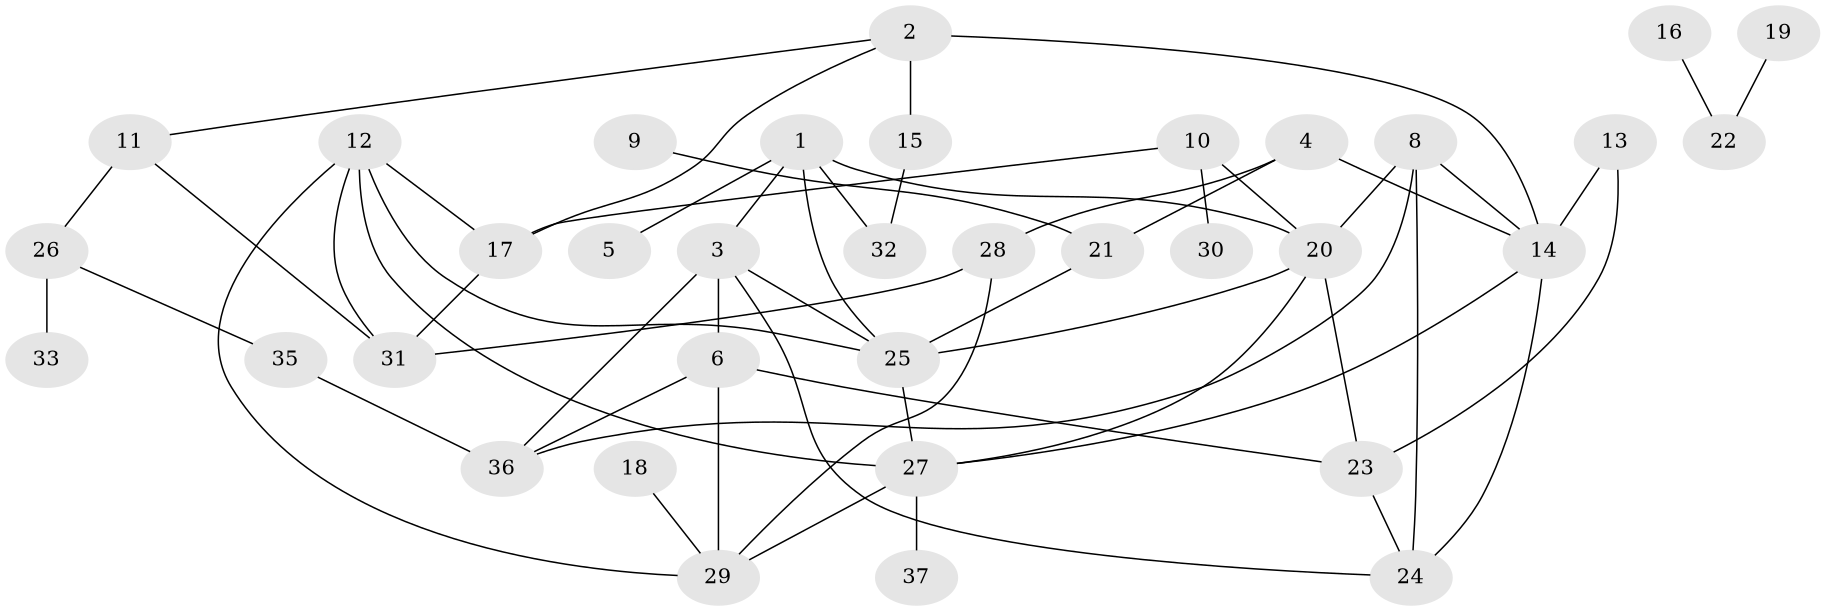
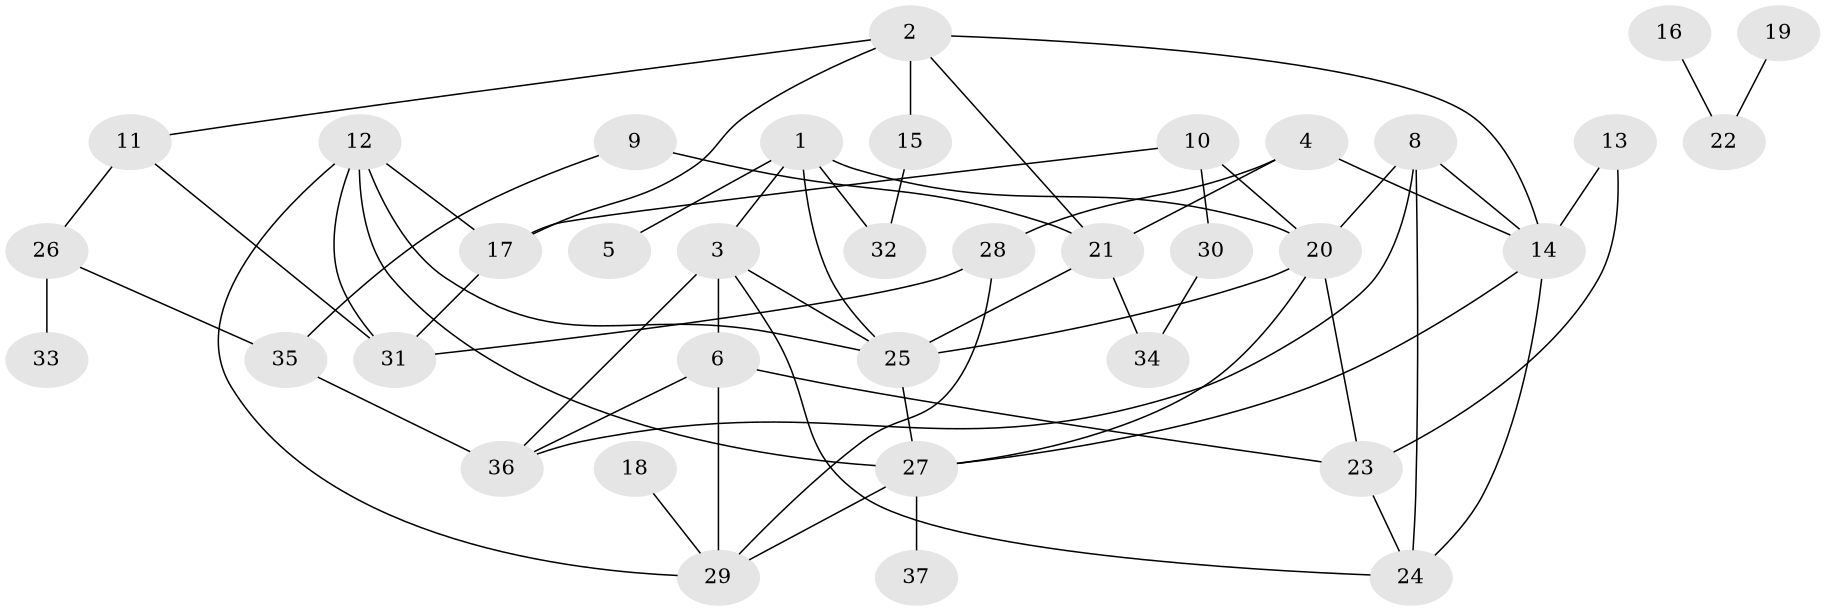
edge "2" -- "21": added
edge "9" -- "35": added
node "34": added
